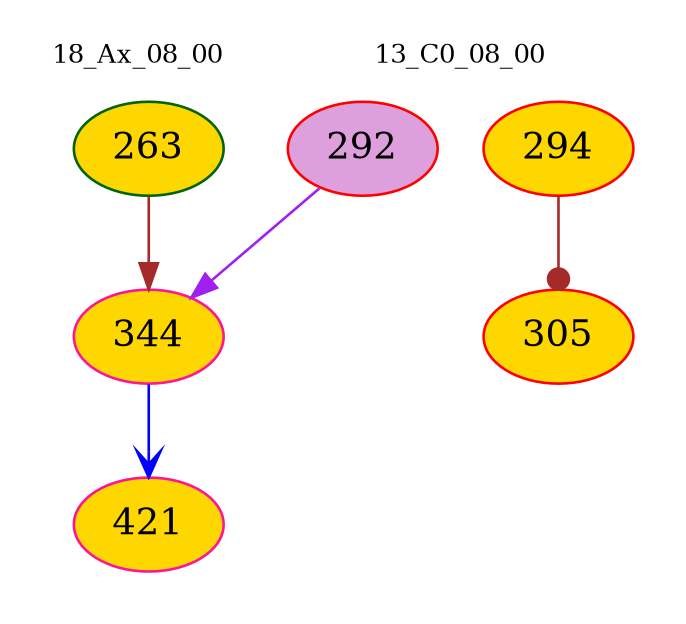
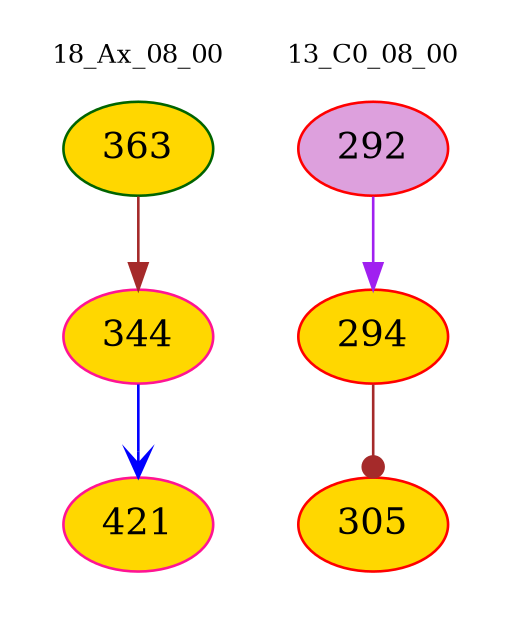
node "263": label "263" -> "363"
edge "292" -> "344": now "292" -> "294"
